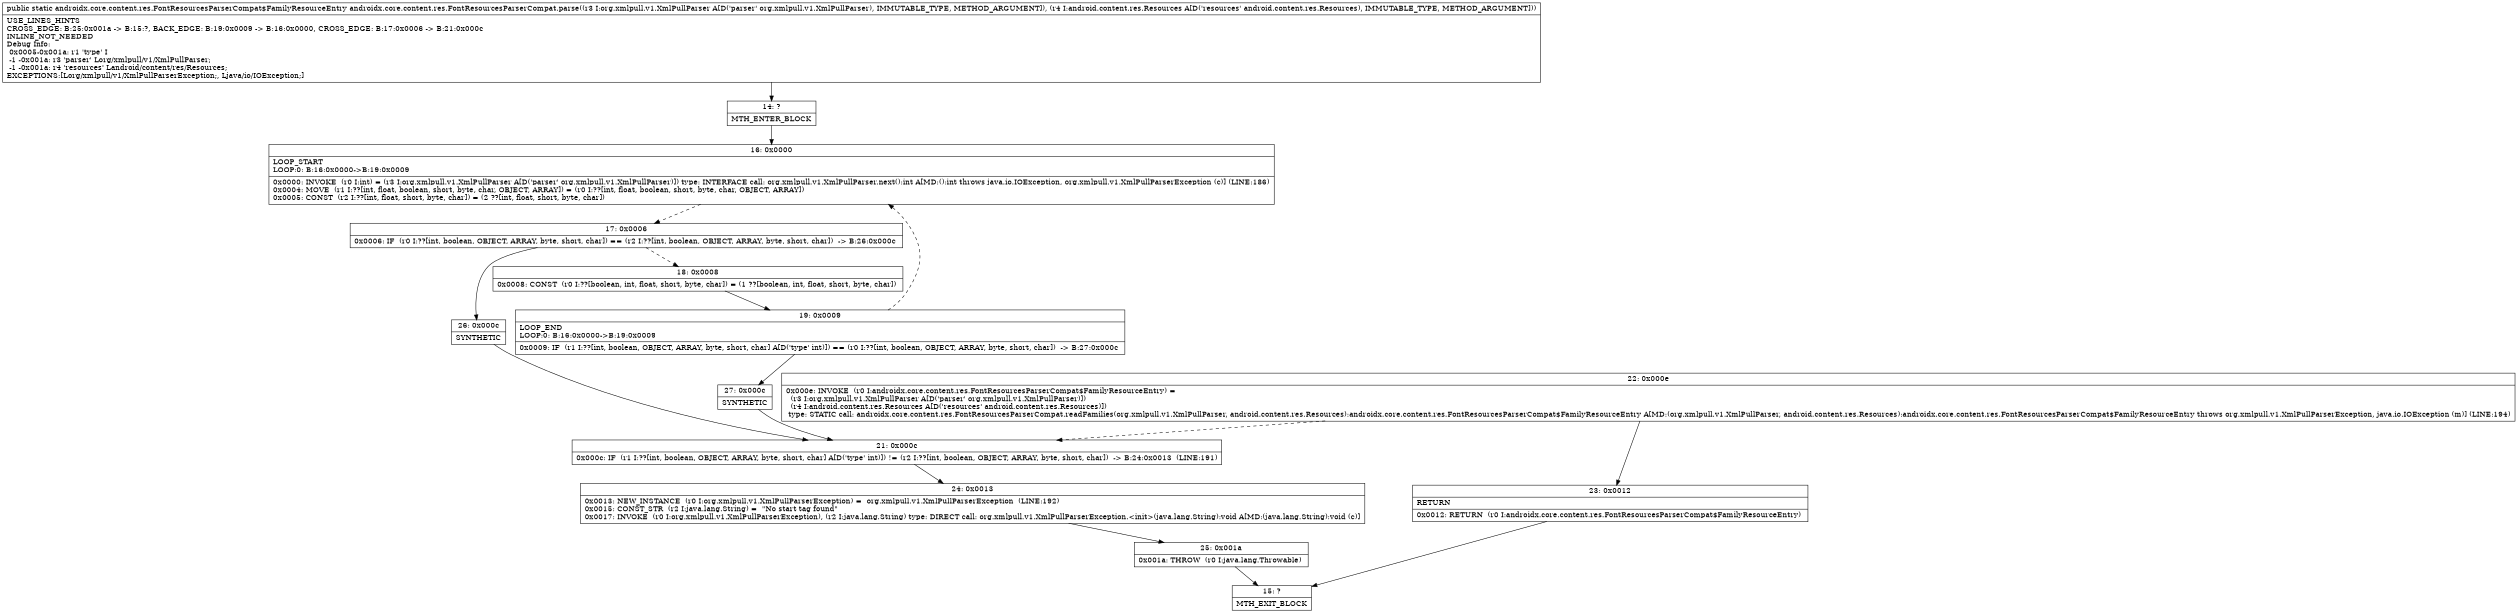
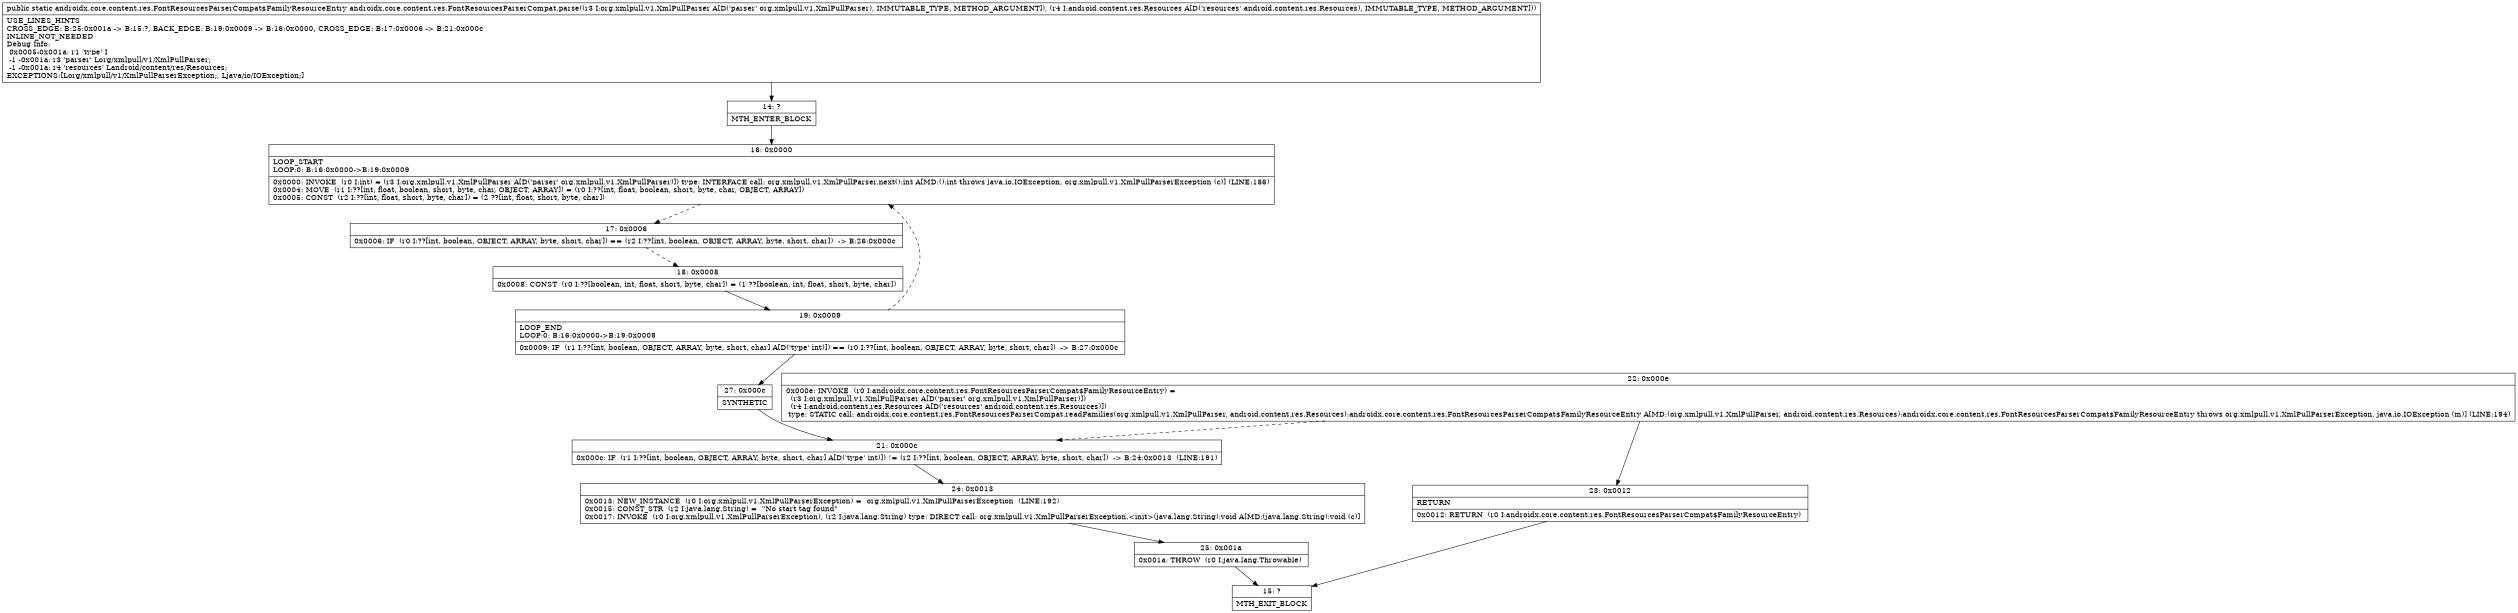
node "26: 0x000c": removed
